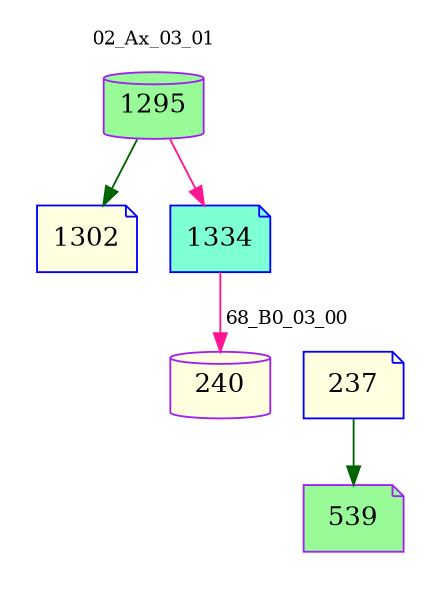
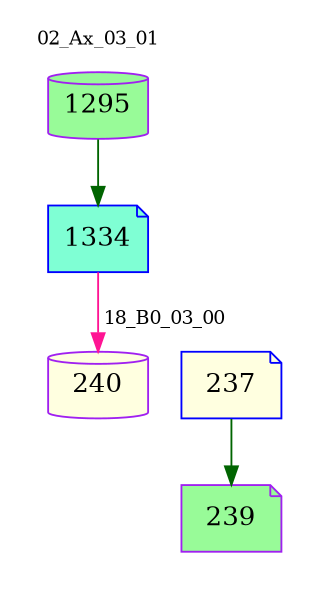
edge "1295" -> "1334": color deeppink -> darkgreen
node "1302": removed
cluster "68_B0_03_00": label "68_B0_03_00" -> "18_B0_03_00"
node "539": label "539" -> "239"
